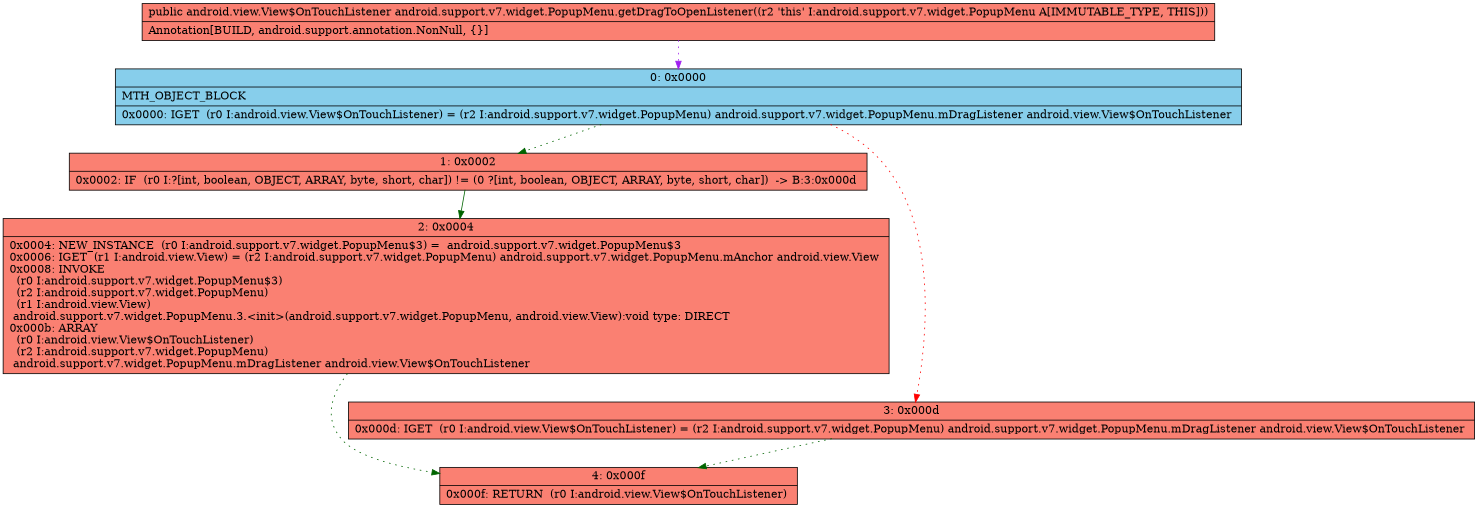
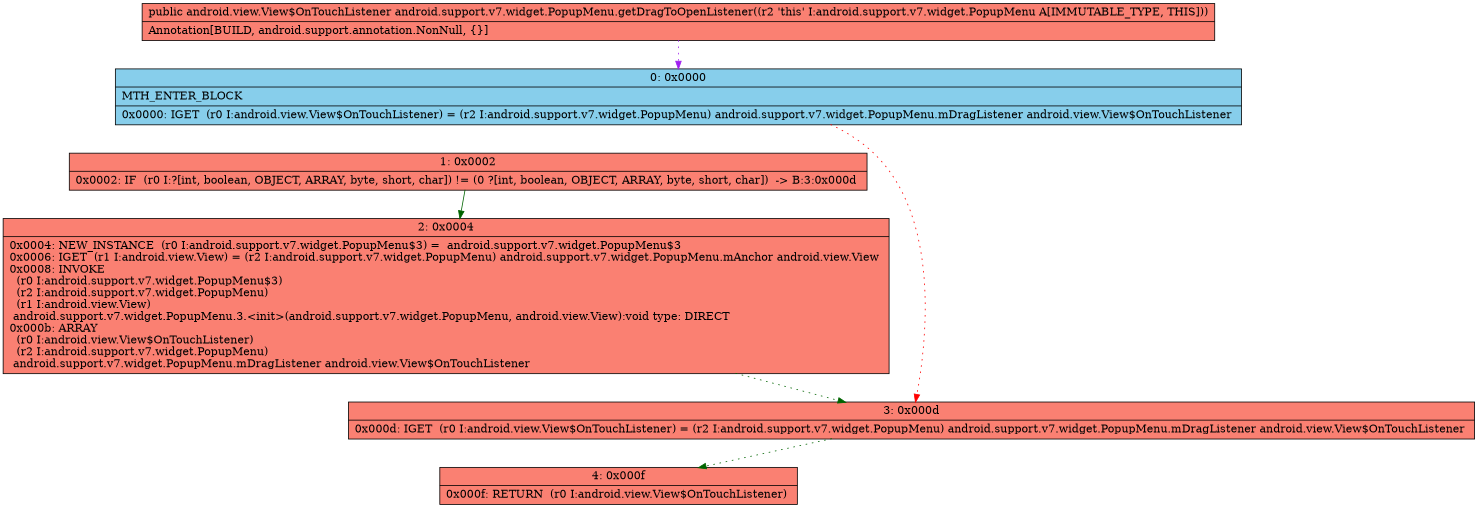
node "0: 0x0000": text "MTH_OBJECT_BLOCK" -> "MTH_ENTER_BLOCK"
edge "0: 0x0000" -> "1: 0x0002": removed
edge "2: 0x0004" -> "4: 0x000f": now "2: 0x0004" -> "3: 0x000d"
